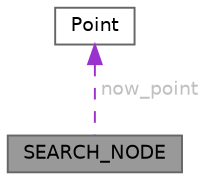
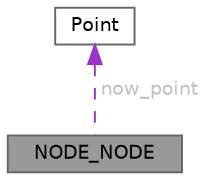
node "SEARCH_NODE": label "SEARCH_NODE" -> "NODE_NODE"
